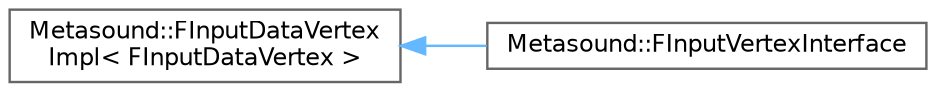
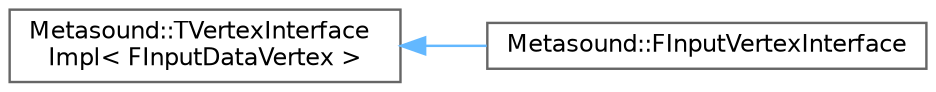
node "Metasound::FInputDataVertex Impl< FInputDataVertex >": label "Metasound::FInputDataVertex Impl< FInputDataVertex >" -> "Metasound::TVertexInterface Impl< FInputDataVertex >"
